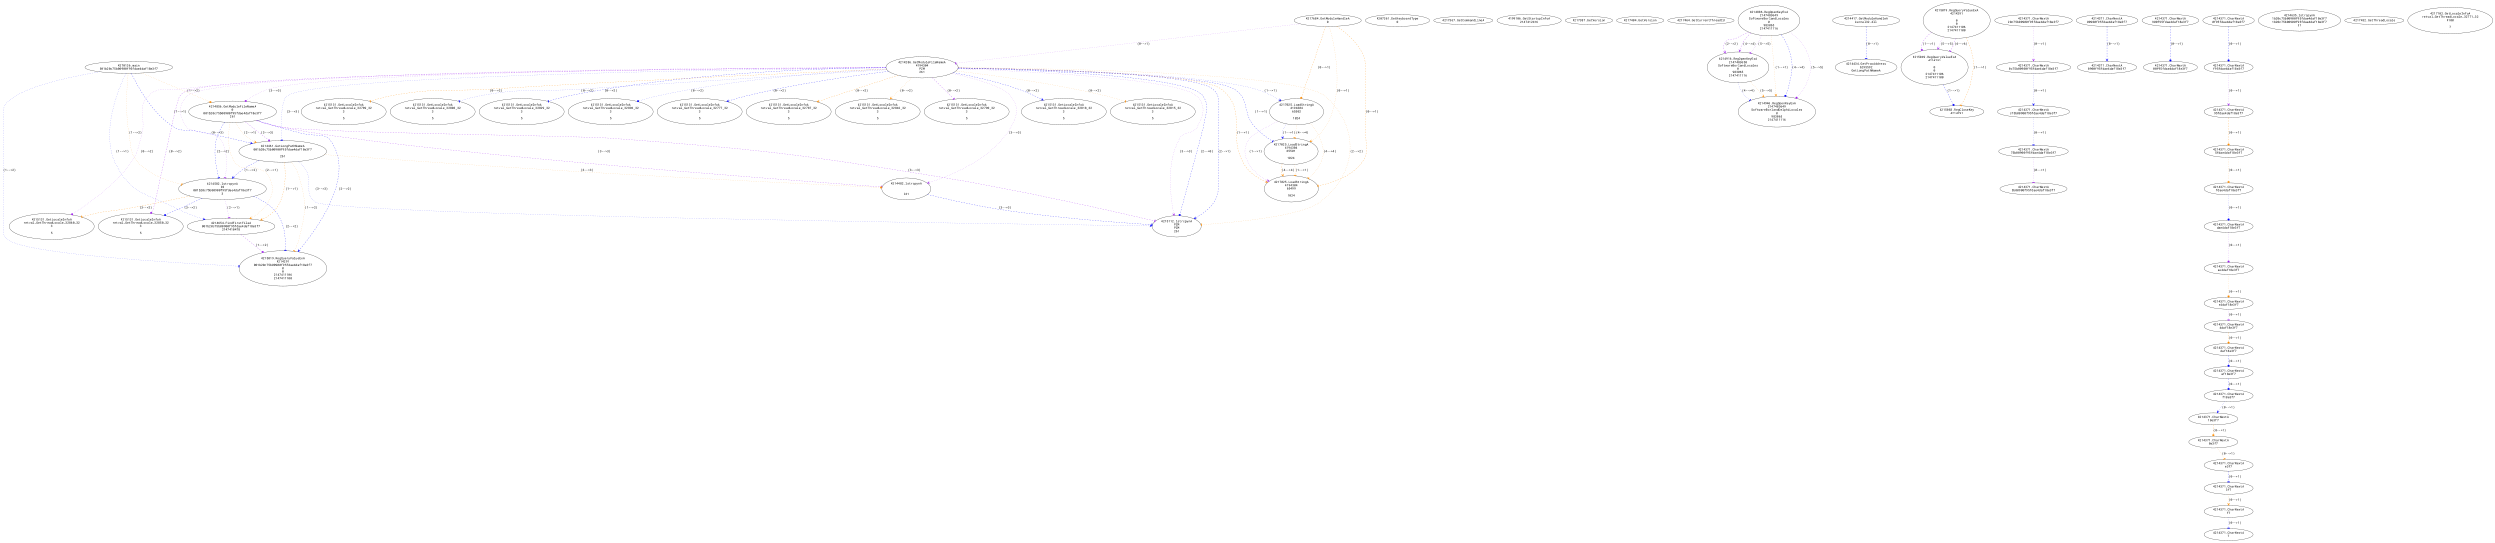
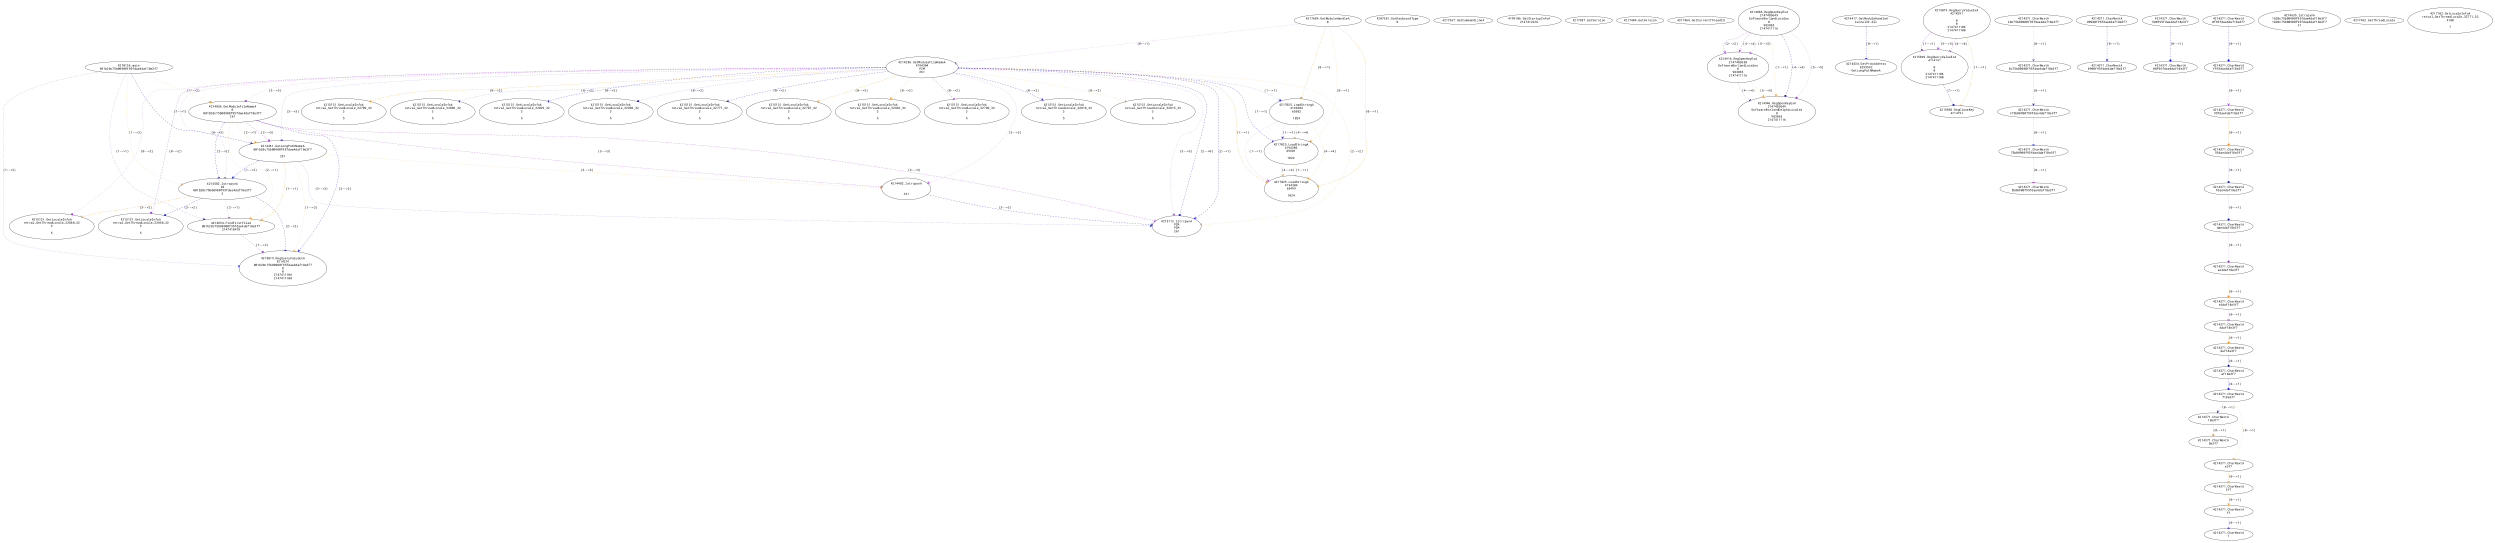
edge "4214371.CharNextA 5fdae4daf18e3f7" -> "4214371.CharNextA fdae4daf18e3f7": color darkorange -> blue
edge "4214371.CharNextA 8e3f7" -> "4214371.CharNextA e3f7": now "4214371.CharNextA f18e3f7" -> "4214371.CharNextA e3f7"
edge "4214371.CharNextA e3f7" -> "4214371.CharNextA 3f7": color blue -> darkorange
